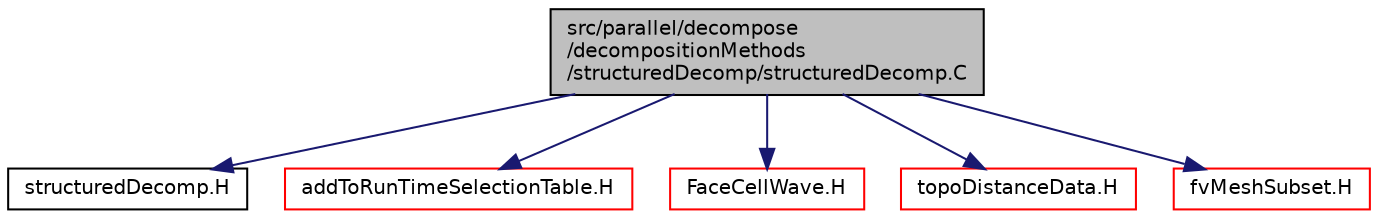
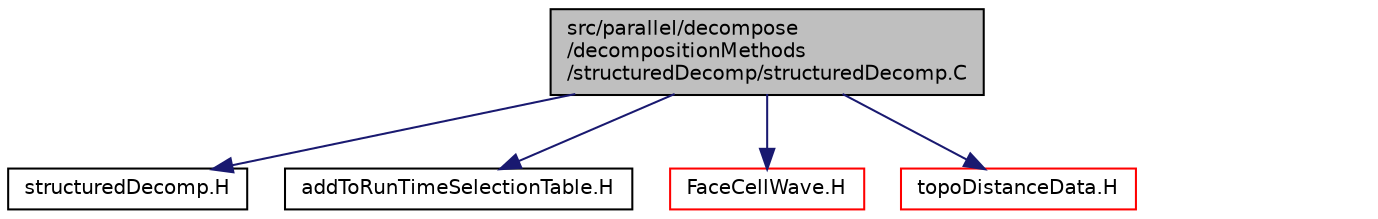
node "addToRunTimeSelectionTable.H": color red -> black
node "fvMeshSubset.H": removed
